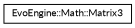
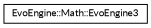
node "EvoEngine::Math::Matrix3": label "EvoEngine::Math::Matrix3" -> "EvoEngine::Math::EvoEngine3"
